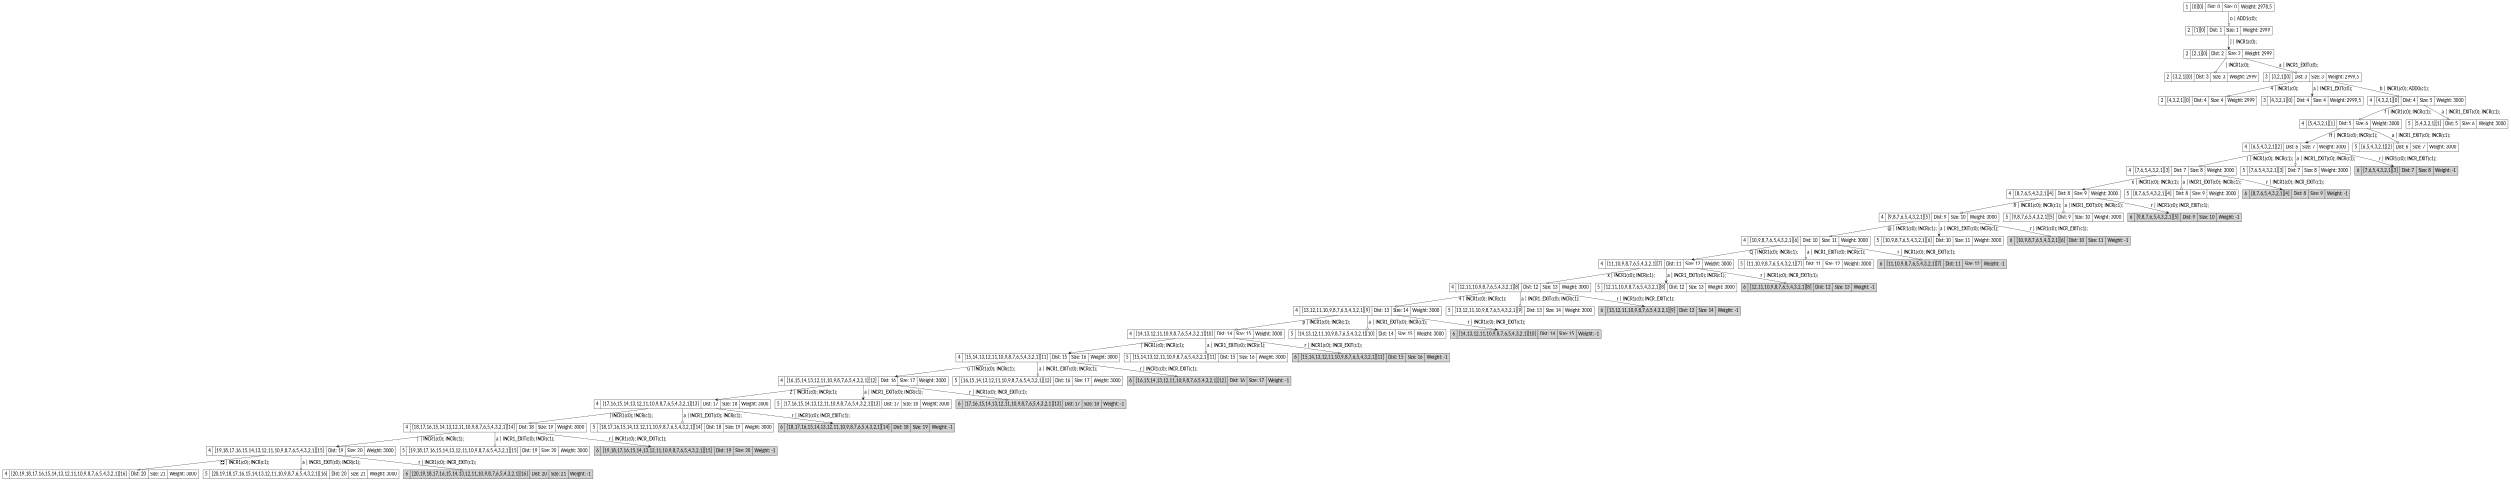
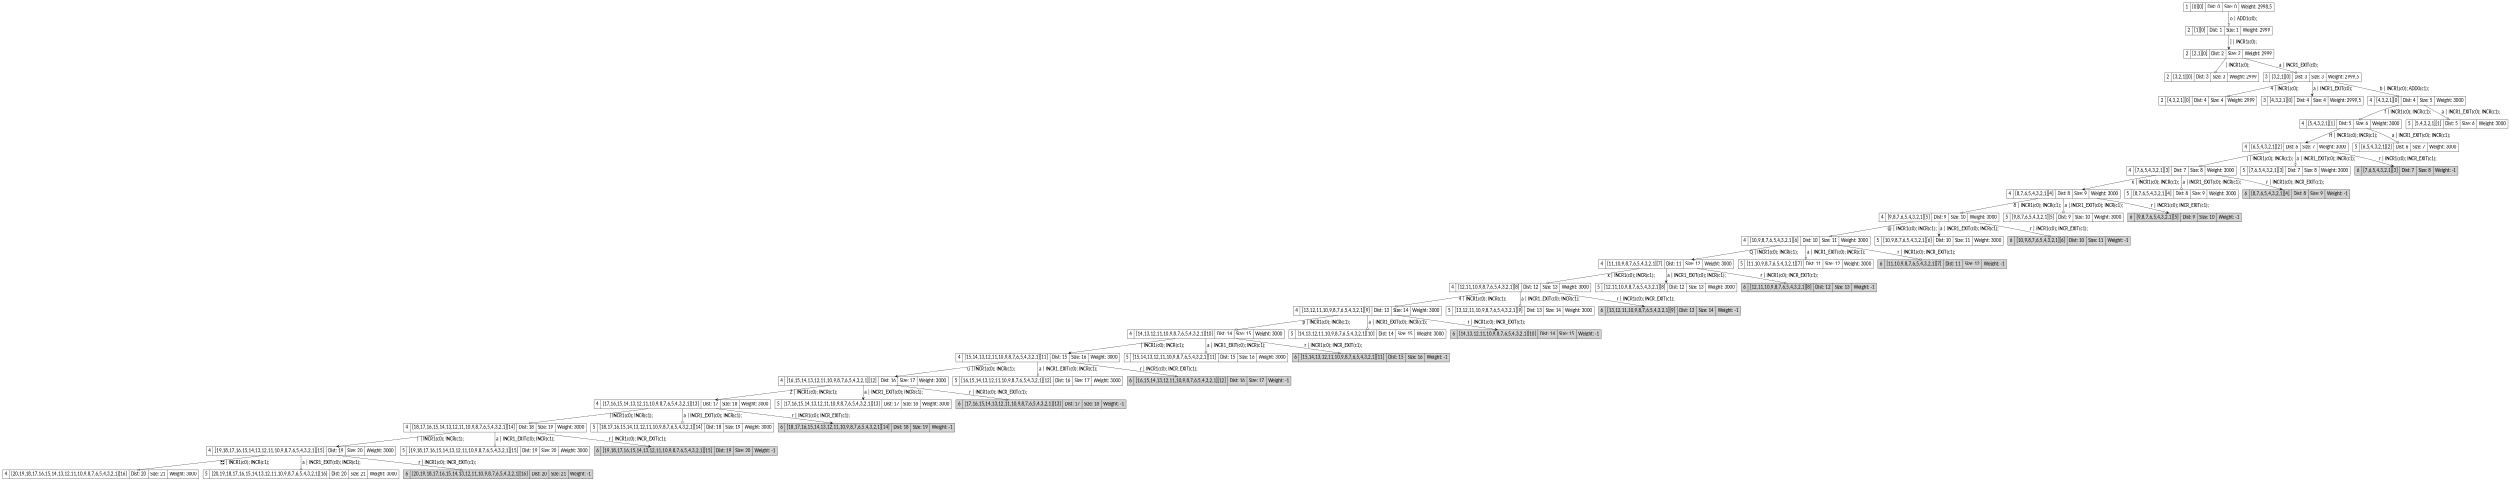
node "1": text "Weight: 2978,5" -> "Weight: 2998,5"
